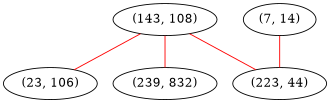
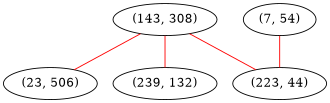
node "(143, 108)": label "(143, 108)" -> "(143, 308)"
node "(7, 14)": label "(7, 14)" -> "(7, 54)"
node "(23, 106)": label "(23, 106)" -> "(23, 506)"
node "(239, 832)": label "(239, 832)" -> "(239, 132)"
